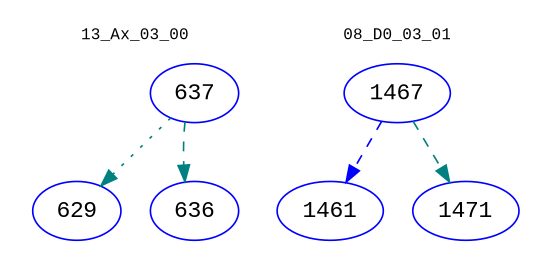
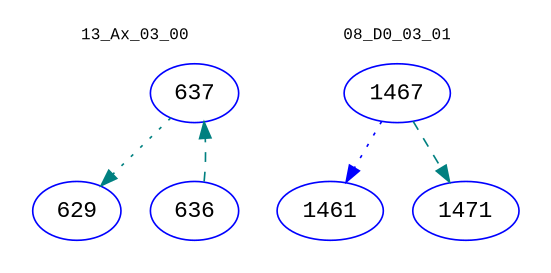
edge "637" -> "636": reversed
edge "1467" -> "1461": style dashed -> dotted
